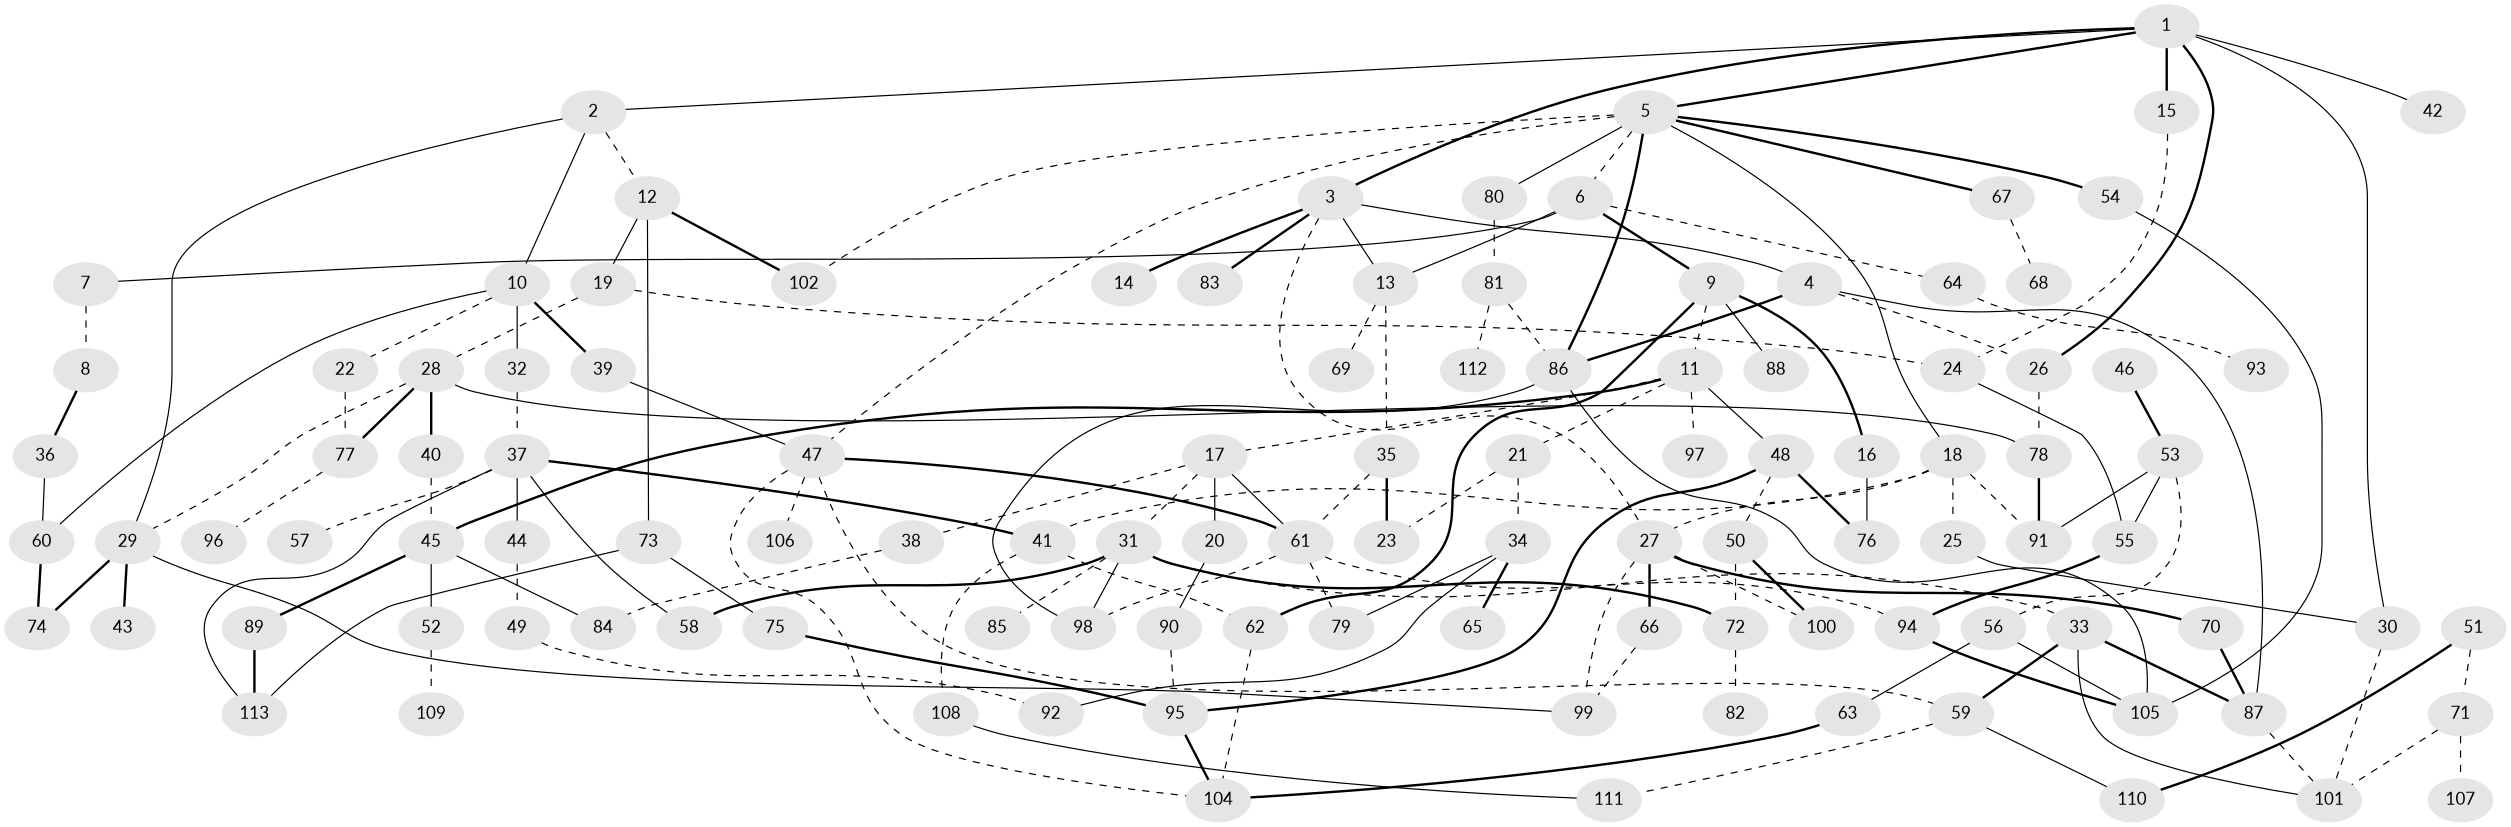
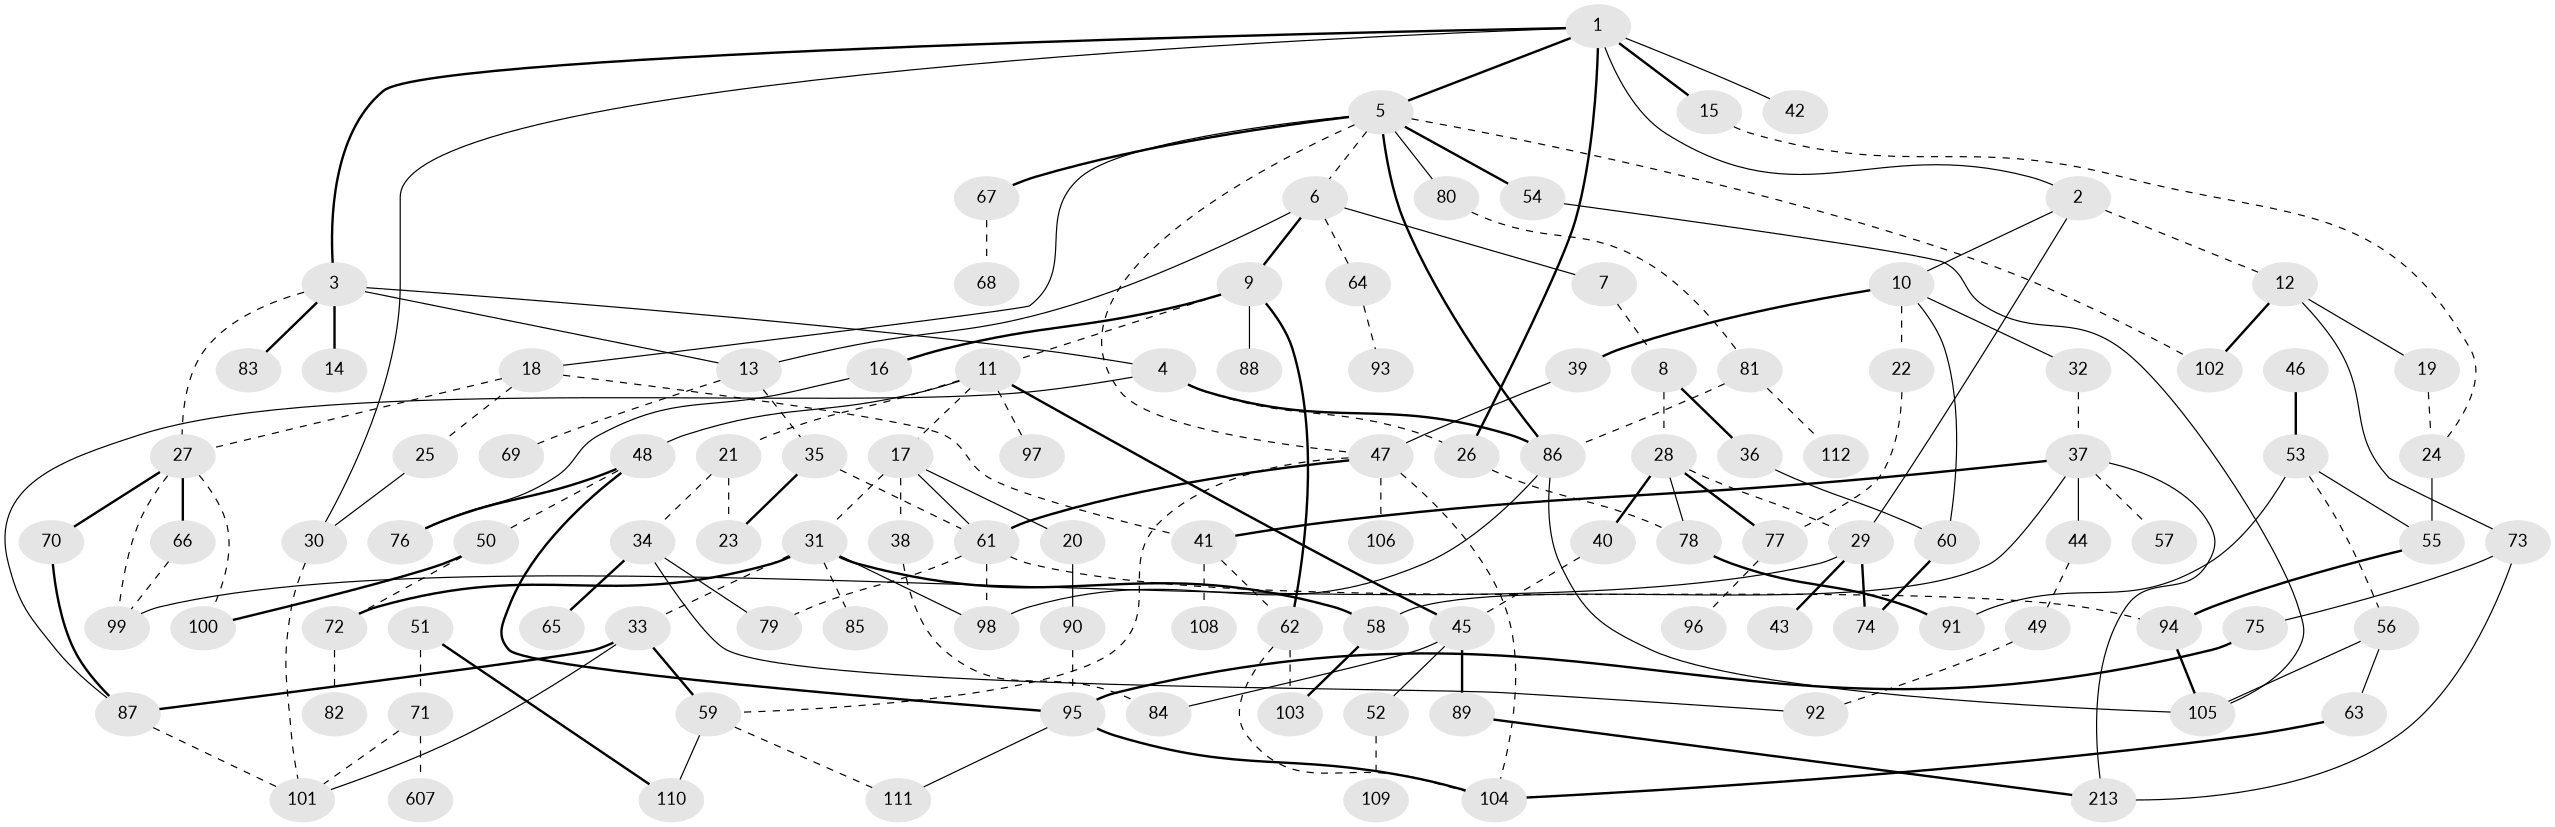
edge "19" -- "28": now "8" -- "28"
edge "18" -- "91": removed
node "113": label "113" -> "213"
node "103": added
edge "108" -- "111": now "95" -- "111"
node "107": label "107" -> "607"
